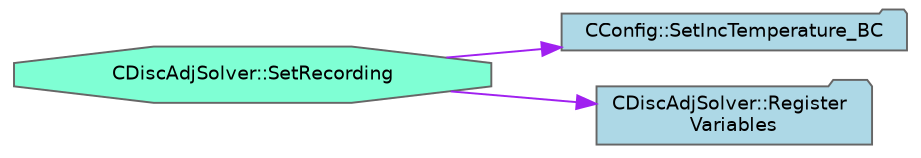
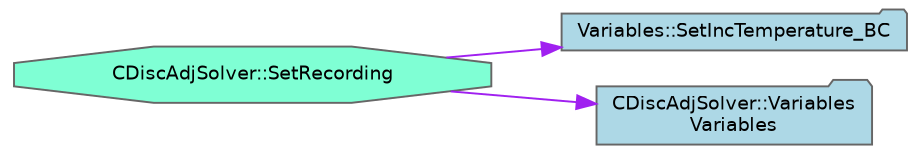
node "CConfig::SetIncTemperature_BC": label "CConfig::SetIncTemperature_BC" -> "Variables::SetIncTemperature_BC"
node "CDiscAdjSolver::Register Variables": label "CDiscAdjSolver::Register Variables" -> "CDiscAdjSolver::Variables Variables"
